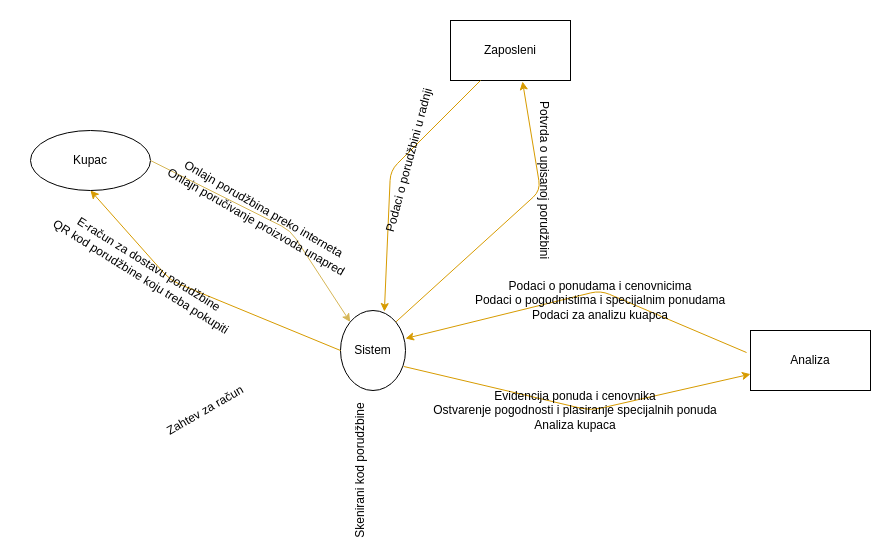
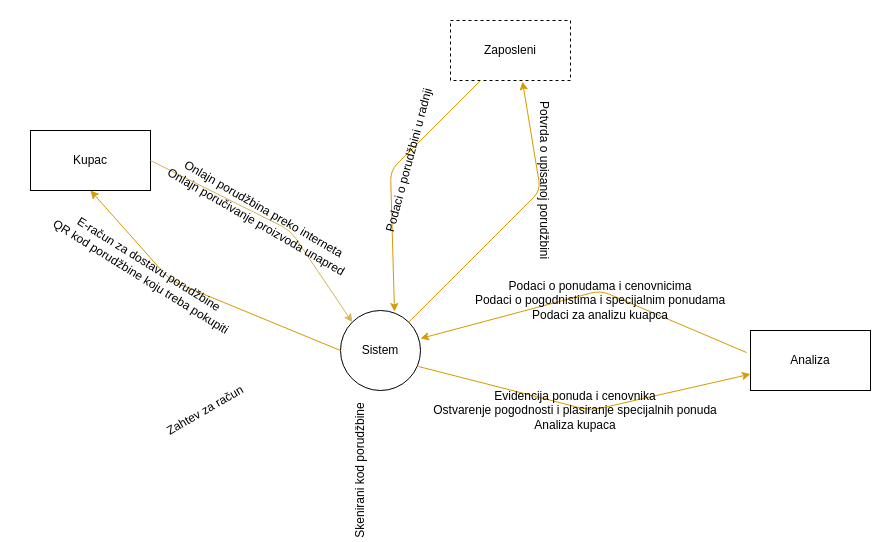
node "Zaposleni": style solid -> dashed
node "Kupac": shape ellipse -> rectangle
node "Sistem": size 65x80 -> 80x80
